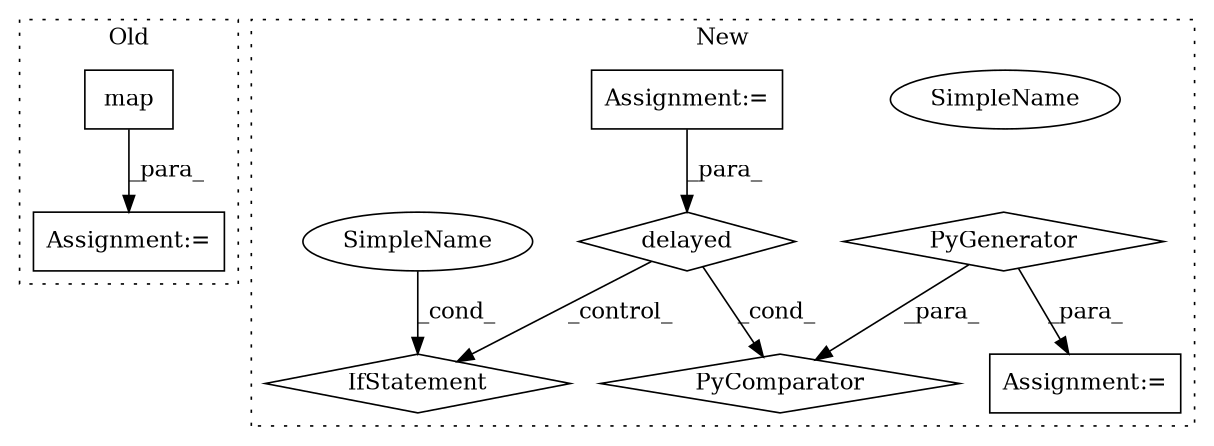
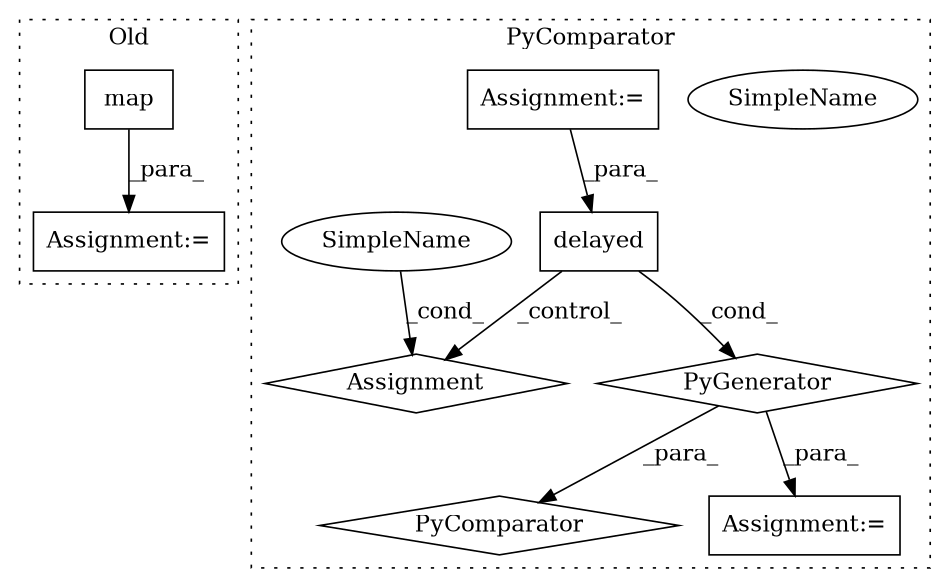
cluster "New": label "New" -> "PyComparator"
node "delayed": shape diamond -> box
edge "delayed" -> "PyComparator": now "delayed" -> "PyGenerator"
node "IfStatement": label "IfStatement" -> "Assignment"
